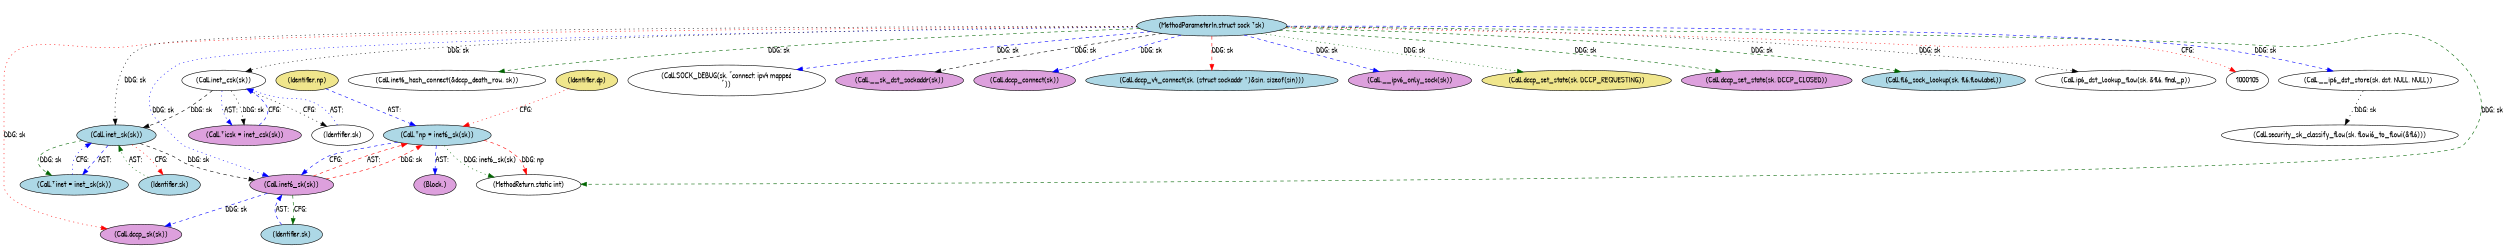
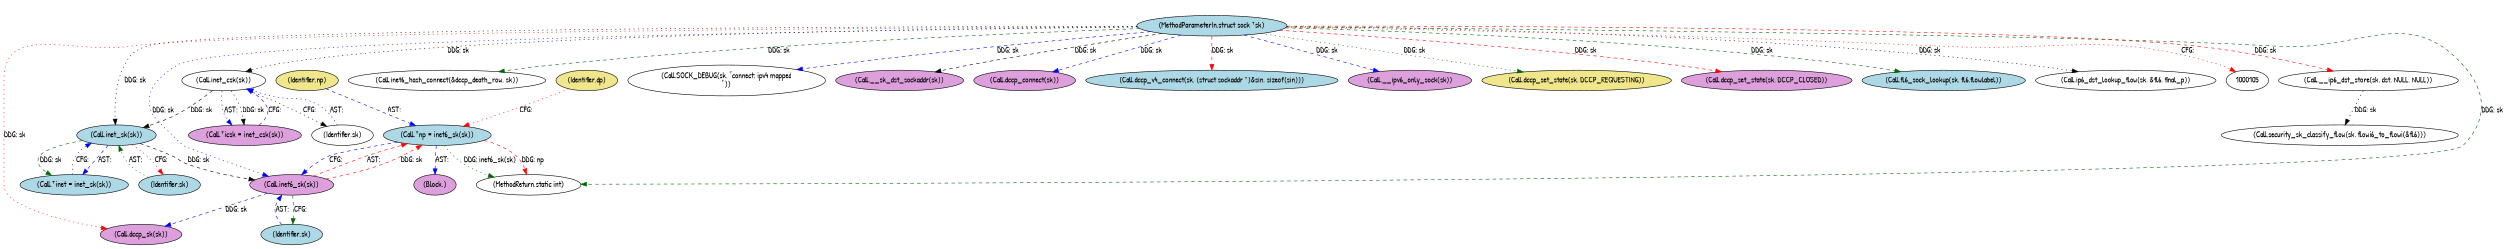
edge "(MethodParameterIn,struct sock *sk)" -> "(Call,__ip6_dst_store(sk, dst, NULL, NULL))": color blue -> red
edge "(MethodParameterIn,struct sock *sk)" -> "(Call,dccp_set_state(sk, DCCP_CLOSED))": color darkgreen -> red
